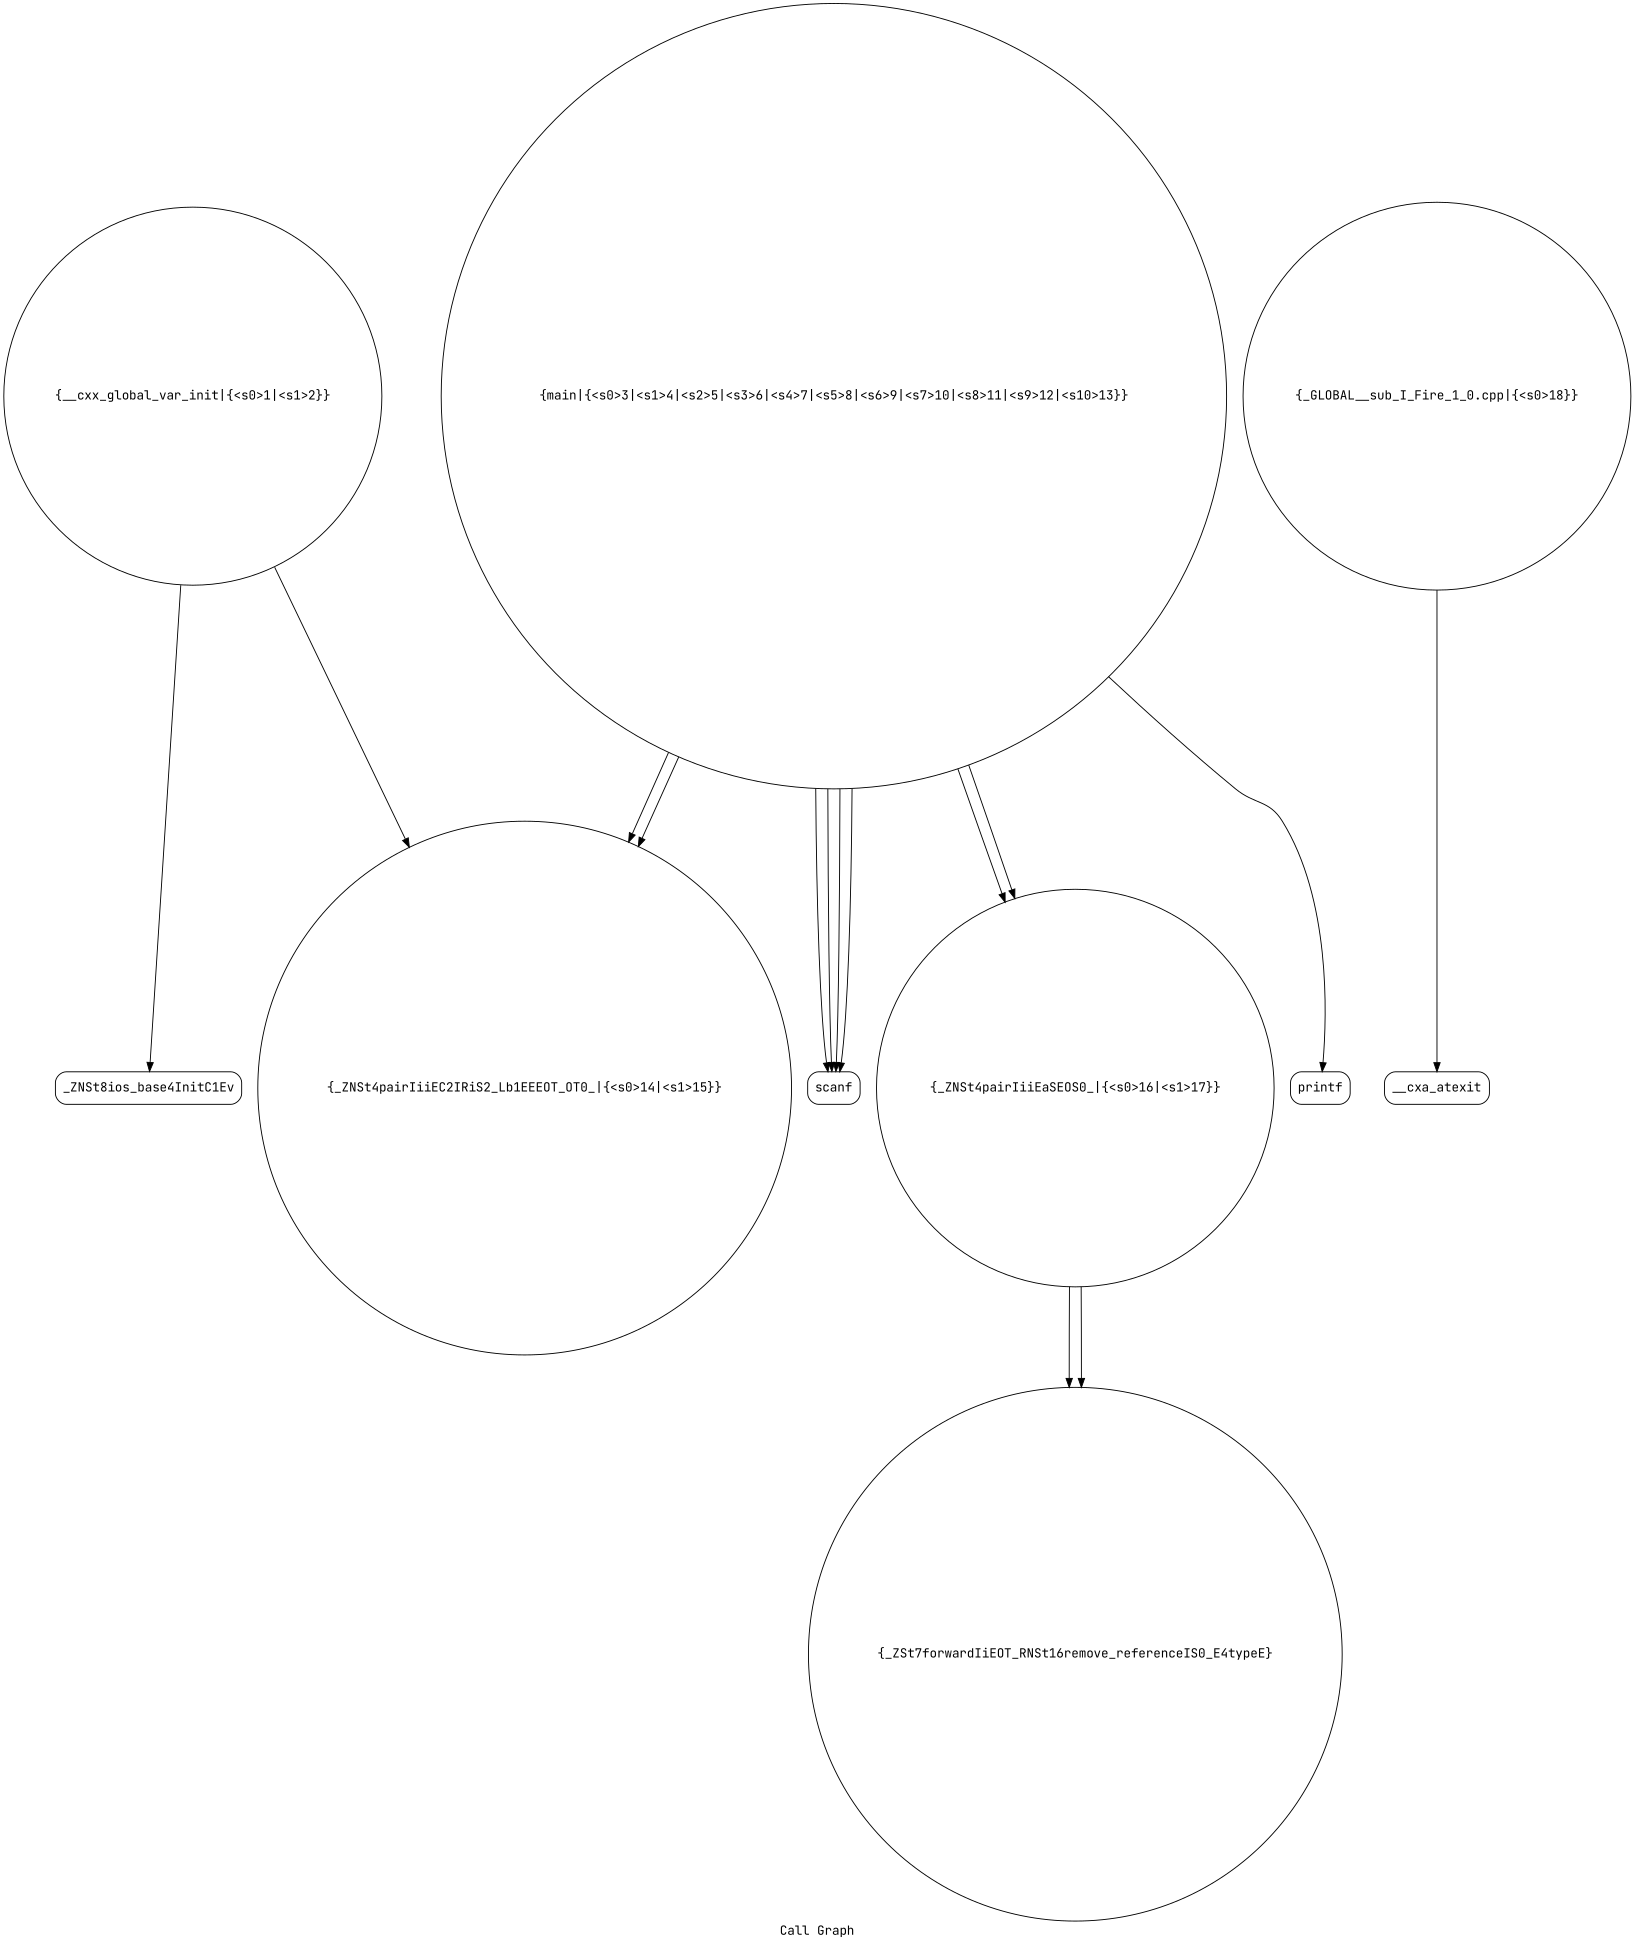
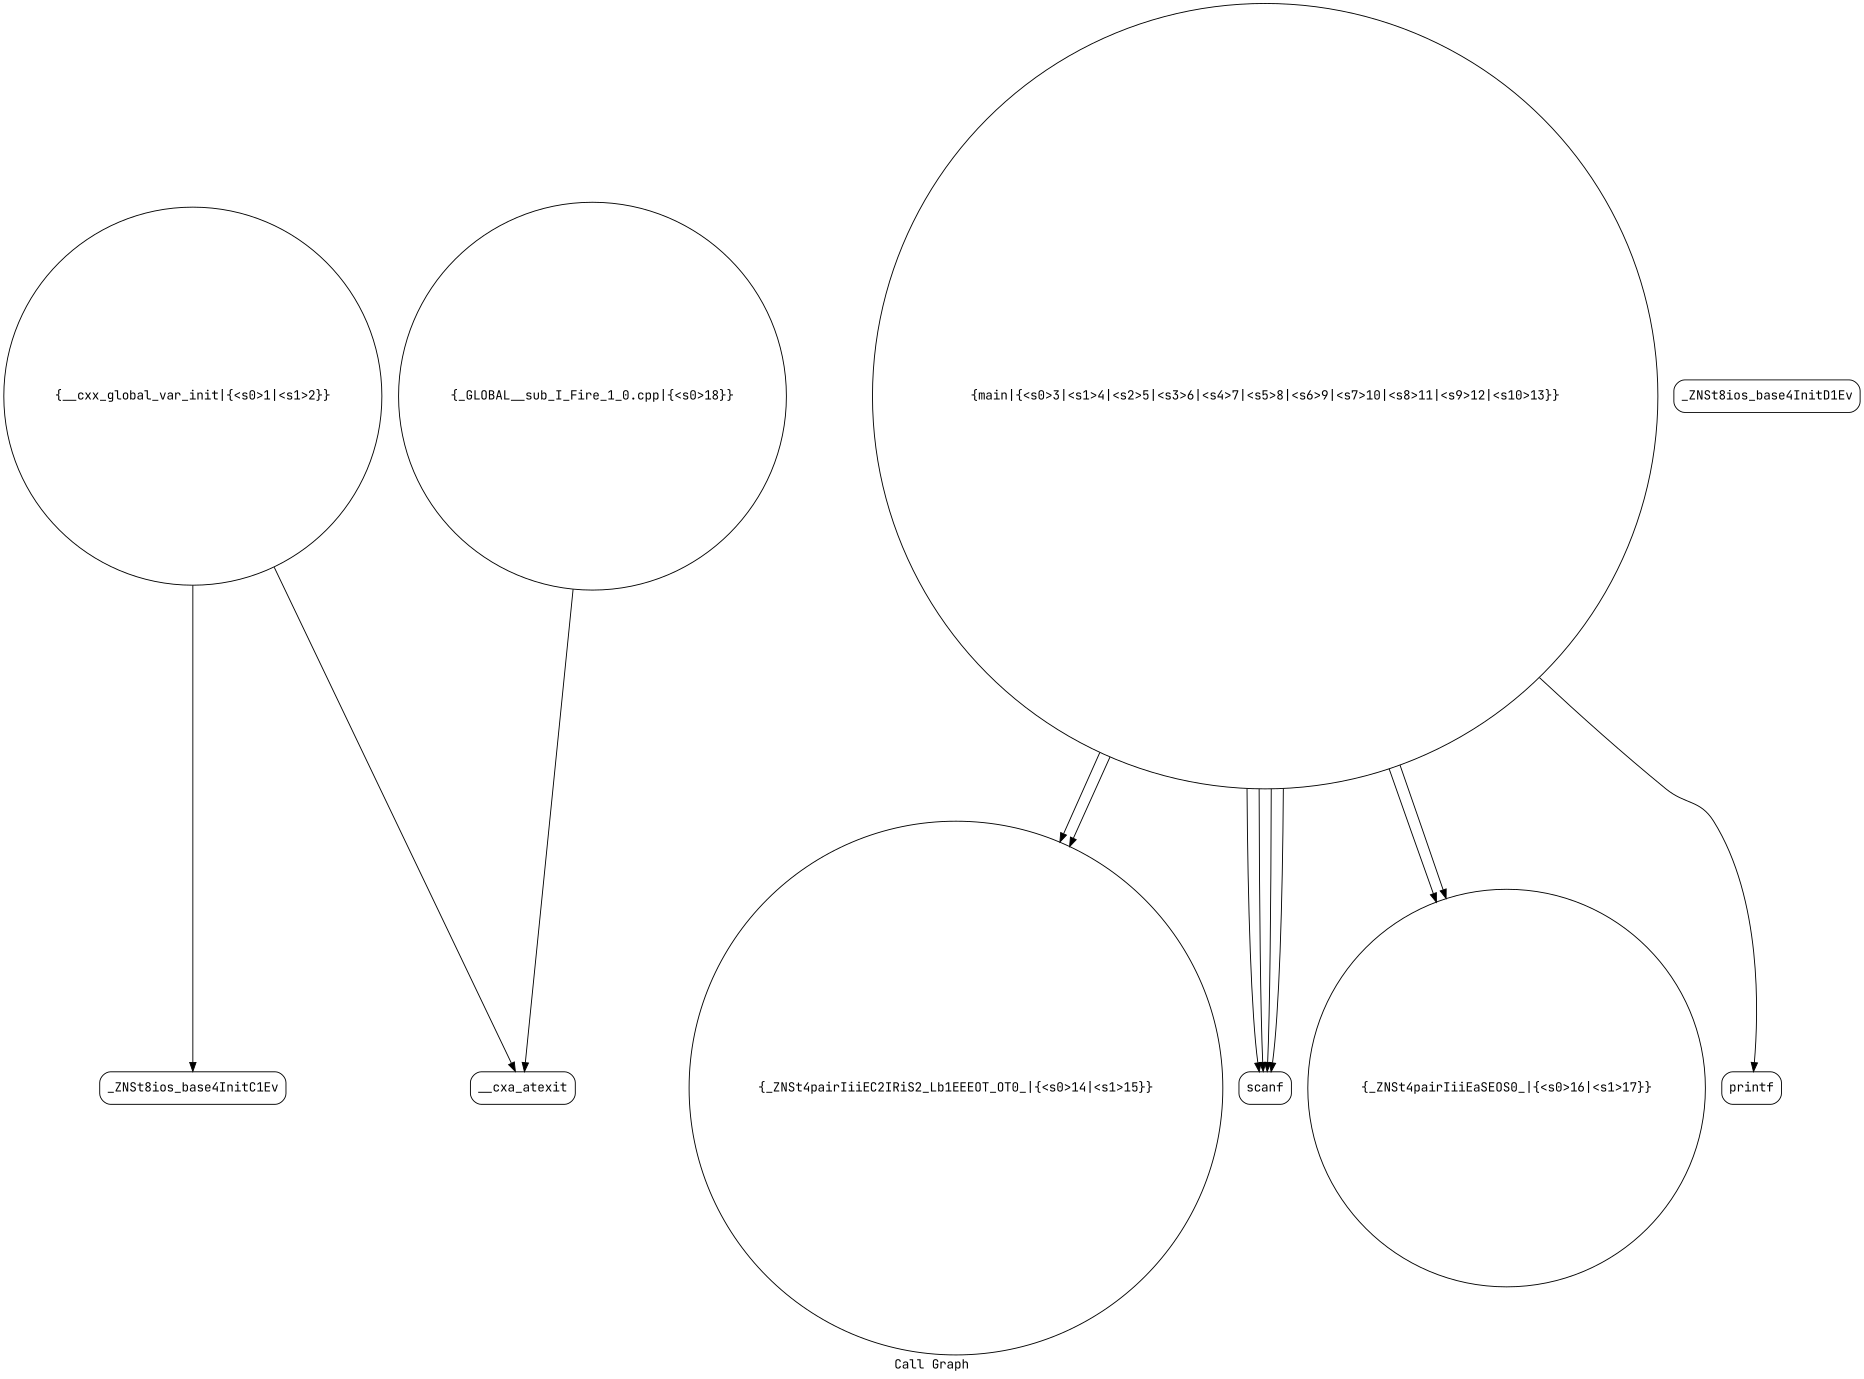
node "_ZNSt8ios_base4InitD1Ev": added
edge "{__cxx_global_var_init|{<s0>1|<s1>2}}" -> "{_ZNSt4pairIiiEC2IRiS2_Lb1EEEOT_OT0_|{<s0>14|<s1>15}}": now "{__cxx_global_var_init|{<s0>1|<s1>2}}" -> "__cxa_atexit"
node "{_ZSt7forwardIiEOT_RNSt16remove_referenceIS0_E4typeE}": removed
